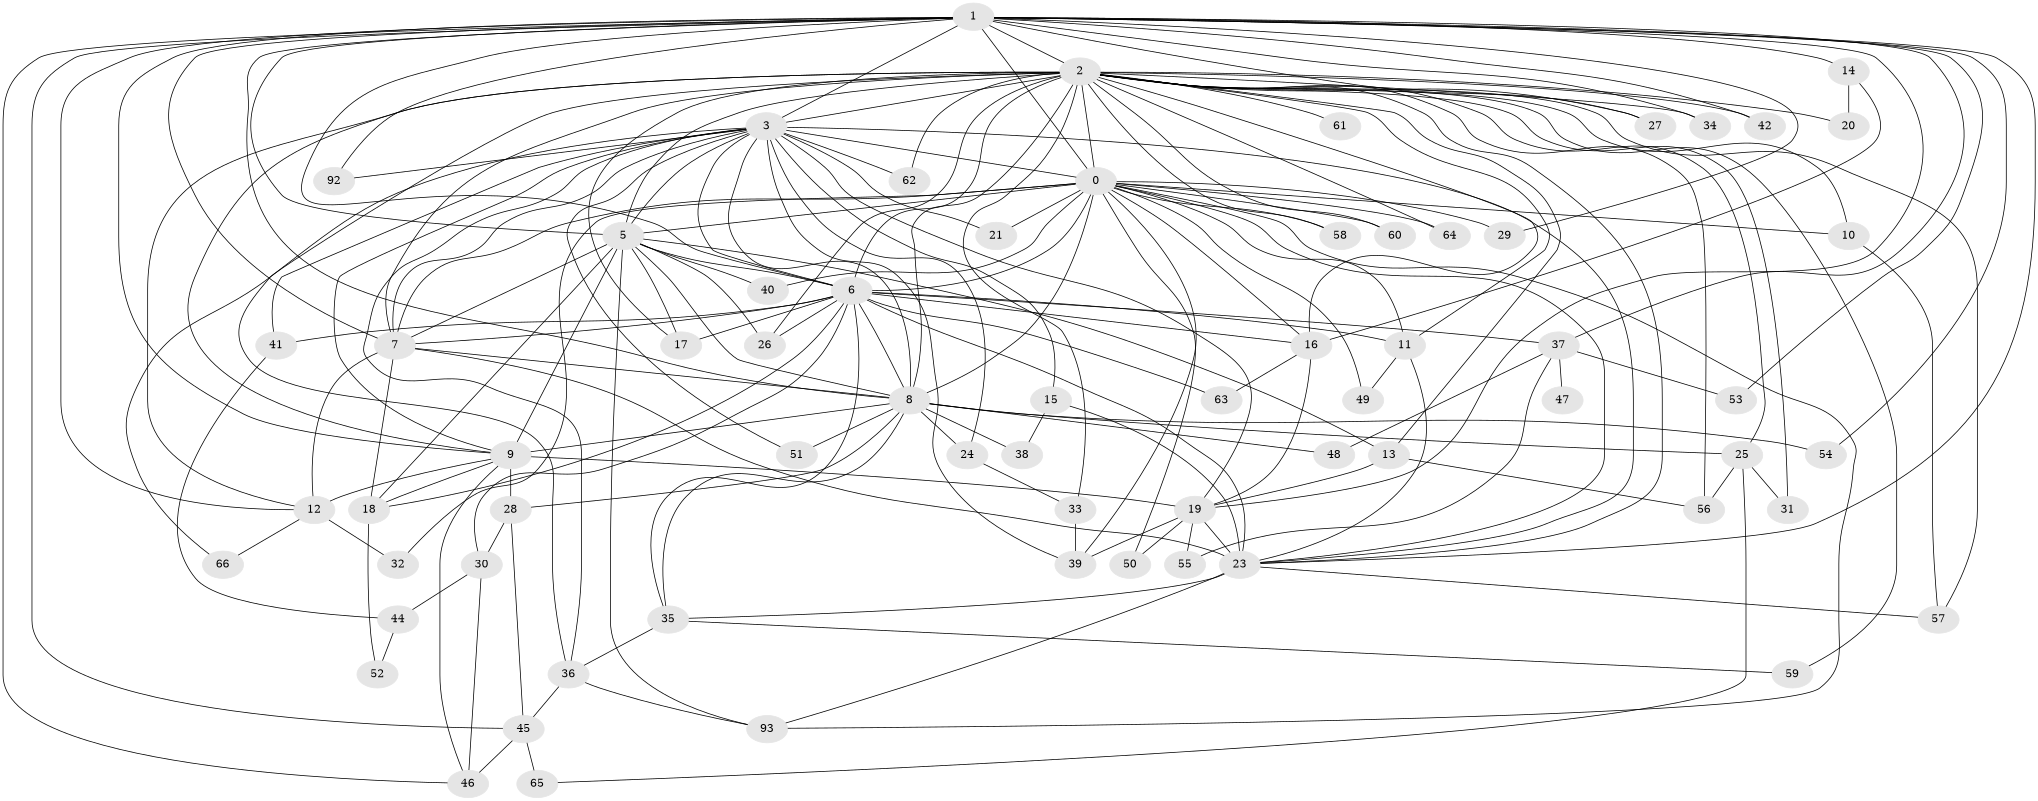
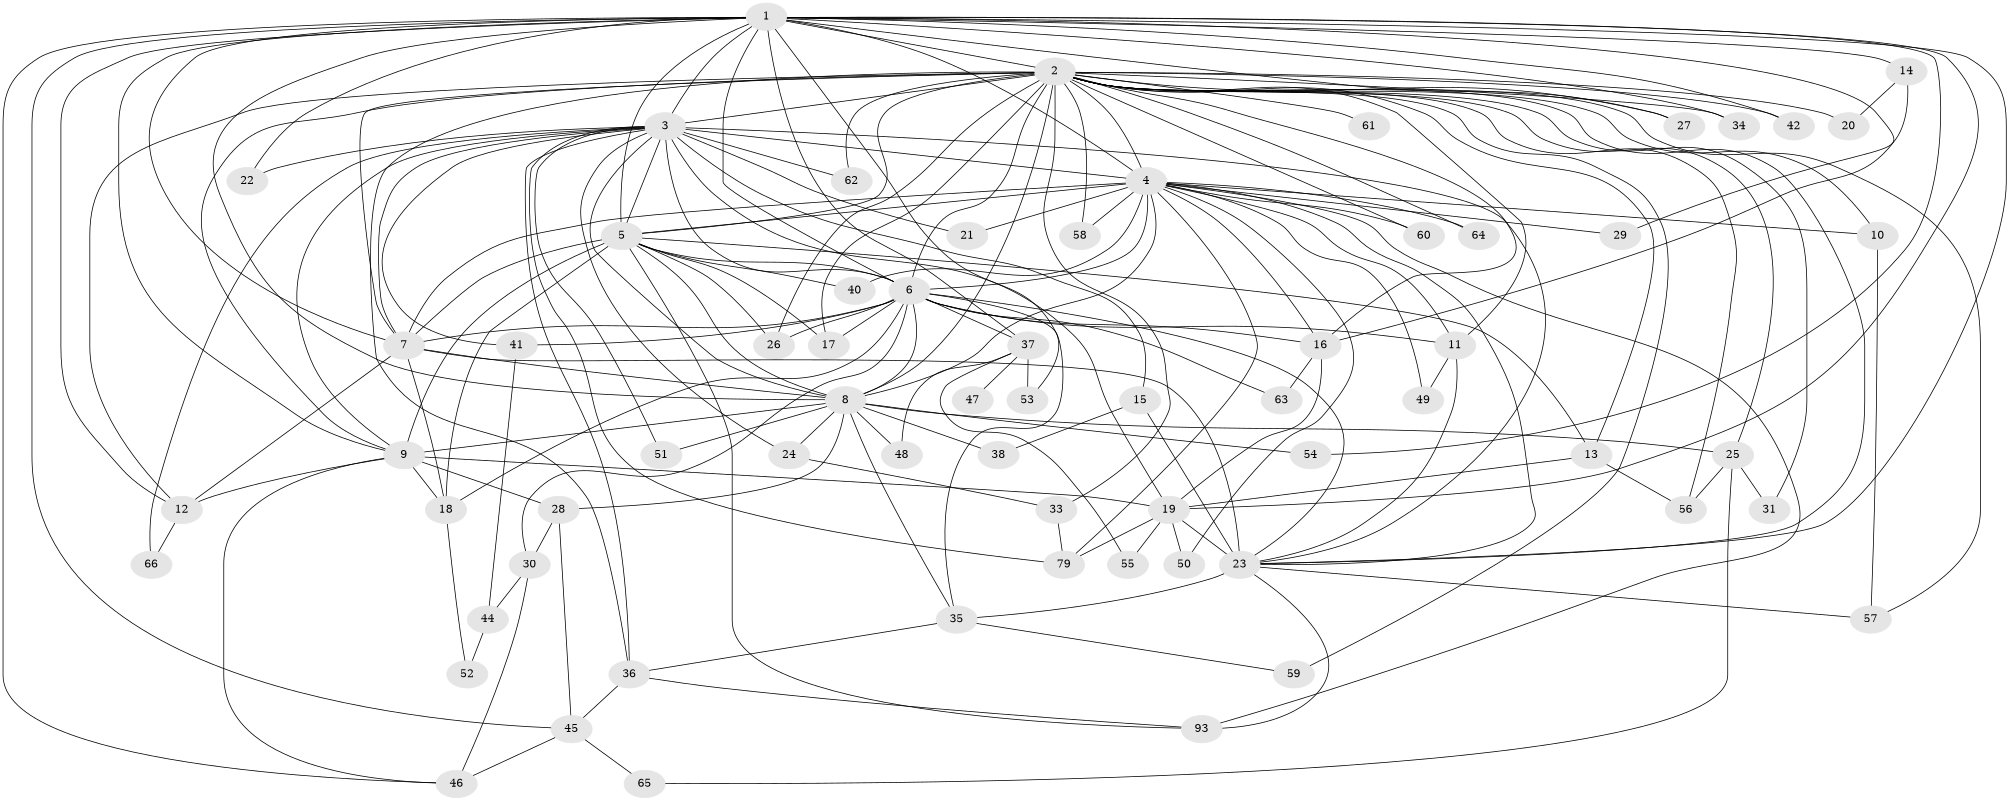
node "92": label "92" -> "22"
node "0": label "0" -> "4"
node "32": removed
node "39": label "39" -> "79"
